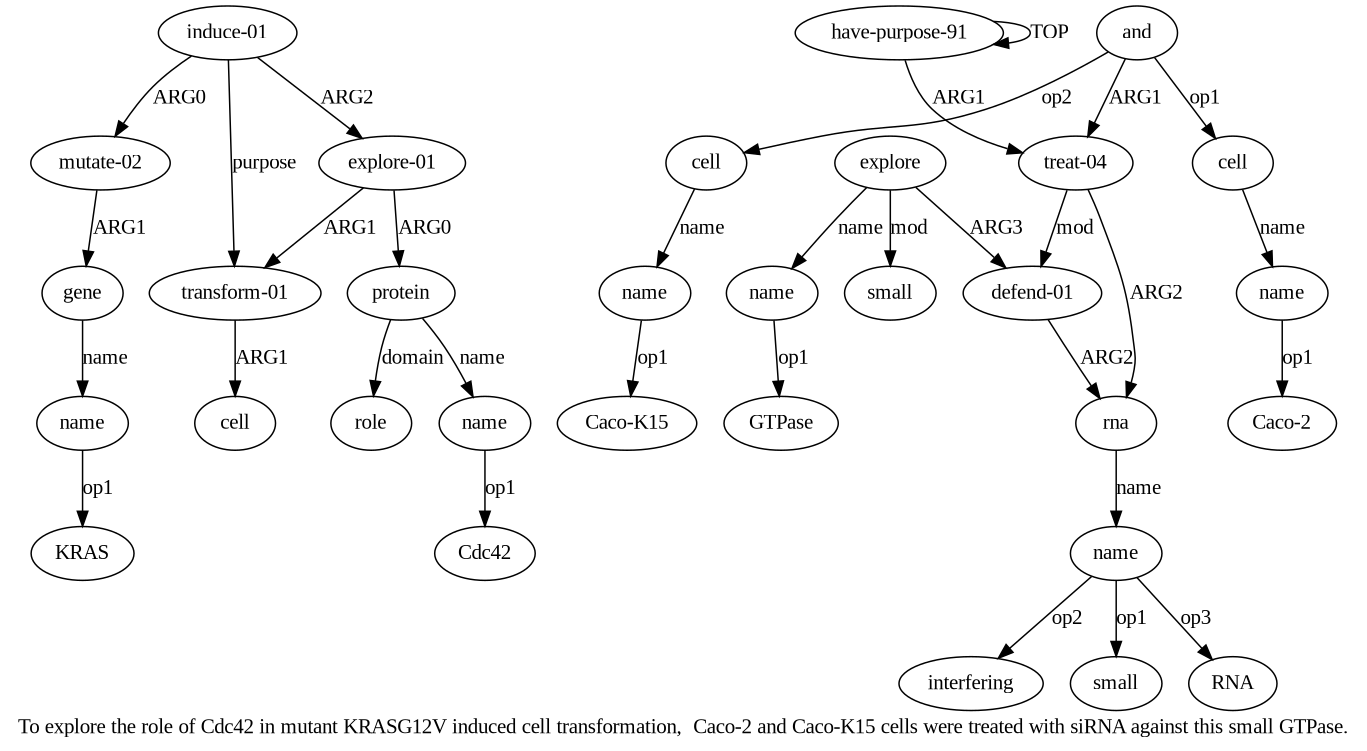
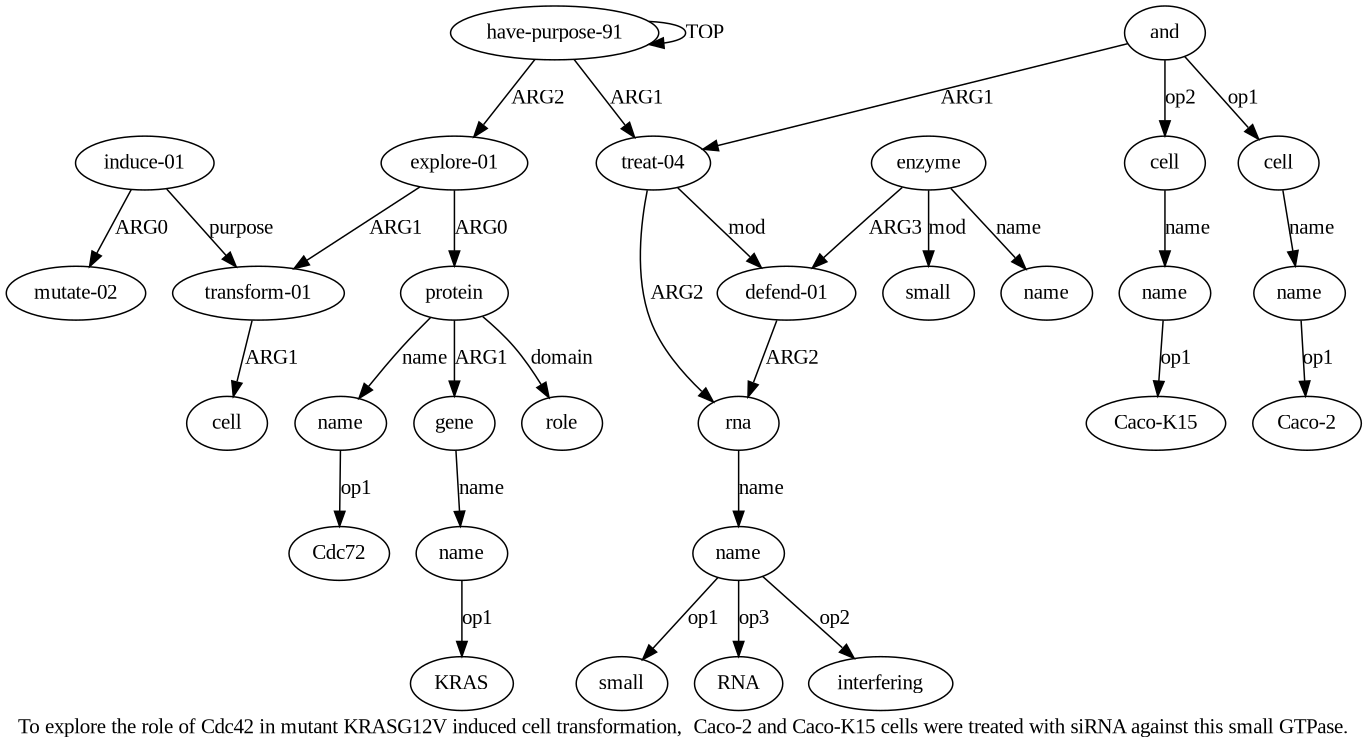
edge "induce-01" -> "explore-01": now "have-purpose-91" -> "explore-01"
node "explore": label "explore" -> "enzyme"
edge "mutate-02" -> "gene": now "protein" -> "gene"
node "GTPase": removed
node "Cdc42": label "Cdc42" -> "Cdc72"
